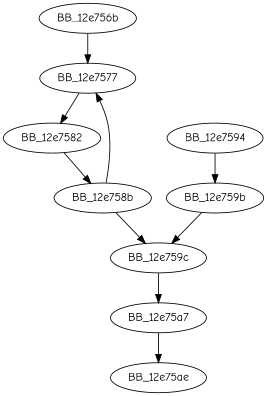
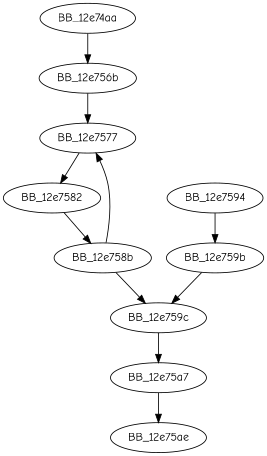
node "BB_12e74aa": added
